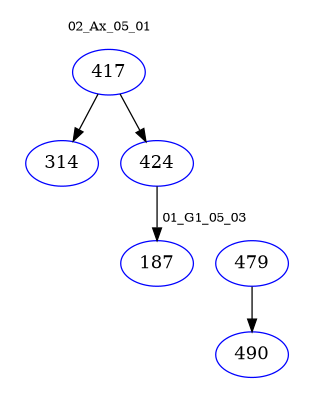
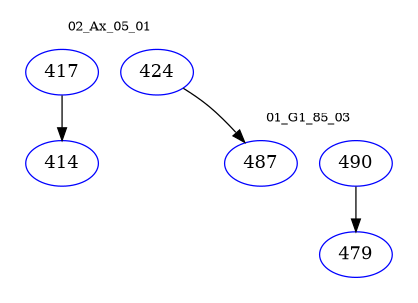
edge "417" -> "424": removed
node "314": label "314" -> "414"
cluster "01_G1_05_03": label "01_G1_05_03" -> "01_G1_85_03"
node "187": label "187" -> "487"
edge "479" -> "490": reversed
